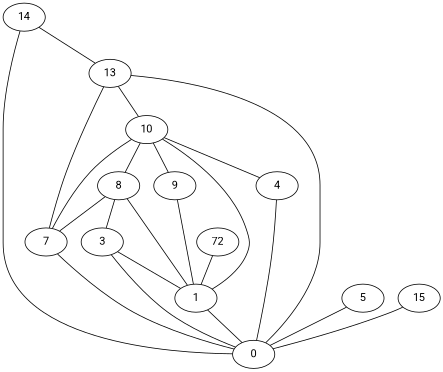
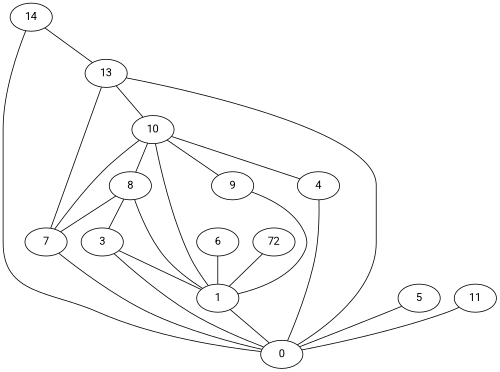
node "6": added
node "15": label "15" -> "11"
